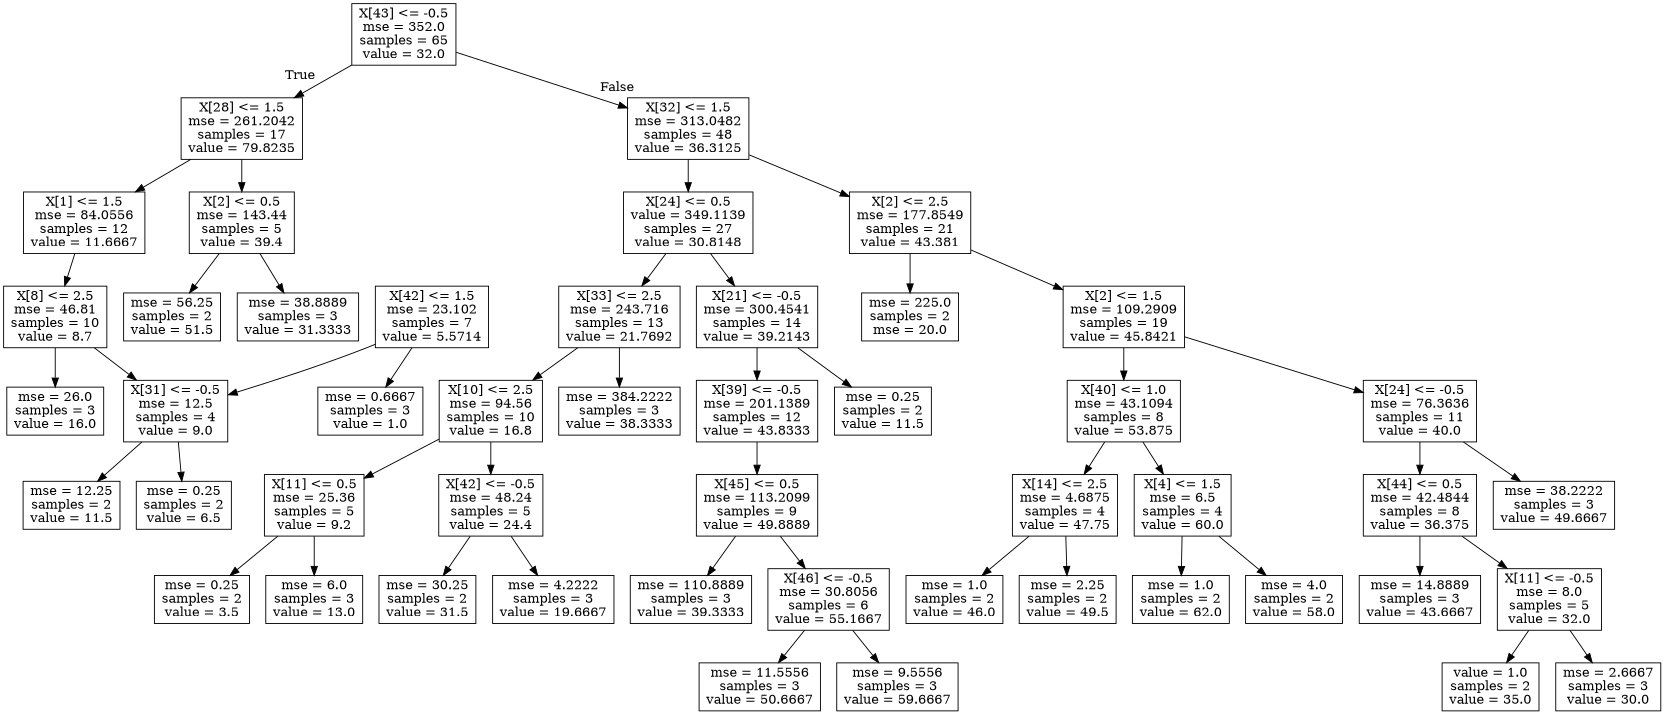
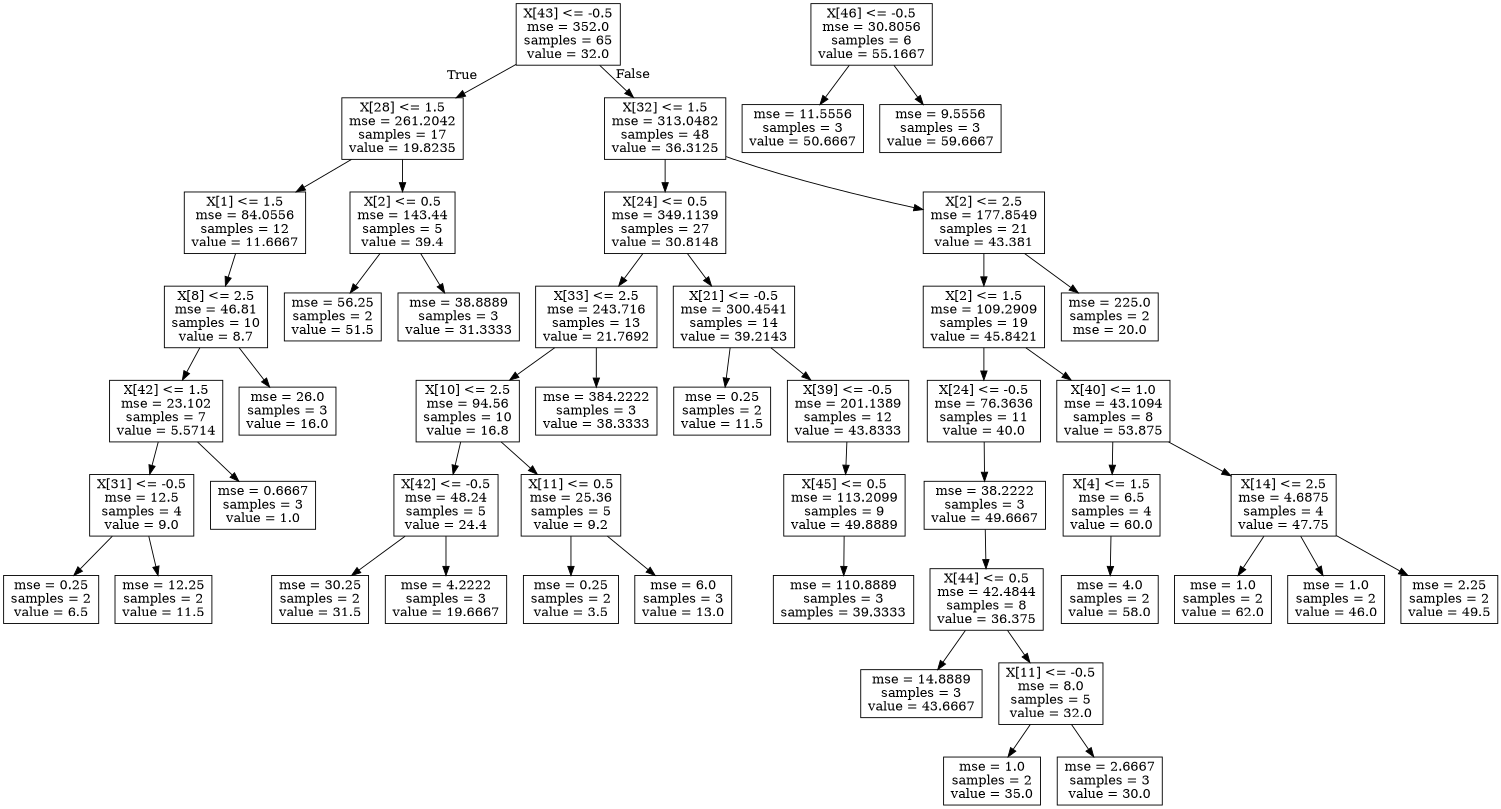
node "X[28] <= 1.5 mse = 261.2042 samples = 17 value = 79.8235": label "X[28] <= 1.5 mse = 261.2042 samples = 17 value = 79.8235" -> "X[28] <= 1.5 mse = 261.2042 samples = 17 value = 19.8235"
node "X[24] <= 0.5 value = 349.1139 samples = 27 value = 30.8148": label "X[24] <= 0.5 value = 349.1139 samples = 27 value = 30.8148" -> "X[24] <= 0.5 mse = 349.1139 samples = 27 value = 30.8148"
edge "X[8] <= 2.5 mse = 46.81 samples = 10 value = 8.7" -> "X[31] <= -0.5 mse = 12.5 samples = 4 value = 9.0": now "X[8] <= 2.5 mse = 46.81 samples = 10 value = 8.7" -> "X[42] <= 1.5 mse = 23.102 samples = 7 value = 5.5714"
edge "X[24] <= -0.5 mse = 76.3636 samples = 11 value = 40.0" -> "X[44] <= 0.5 mse = 42.4844 samples = 8 value = 36.375": now "mse = 38.2222 samples = 3 value = 49.6667" -> "X[44] <= 0.5 mse = 42.4844 samples = 8 value = 36.375"
edge "X[45] <= 0.5 mse = 113.2099 samples = 9 value = 49.8889" -> "X[46] <= -0.5 mse = 30.8056 samples = 6 value = 55.1667": removed
edge "X[4] <= 1.5 mse = 6.5 samples = 4 value = 60.0" -> "mse = 1.0 samples = 2 value = 62.0": now "X[14] <= 2.5 mse = 4.6875 samples = 4 value = 47.75" -> "mse = 1.0 samples = 2 value = 62.0"
node "mse = 110.8889 samples = 3 value = 39.3333": label "mse = 110.8889 samples = 3 value = 39.3333" -> "mse = 110.8889 samples = 3 samples = 39.3333"
node "value = 1.0 samples = 2 value = 35.0": label "value = 1.0 samples = 2 value = 35.0" -> "mse = 1.0 samples = 2 value = 35.0"
